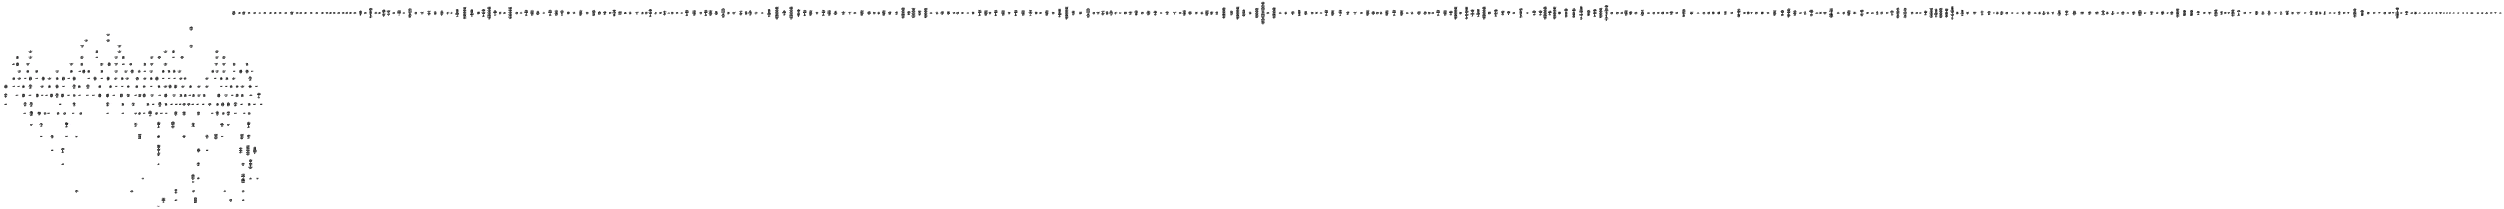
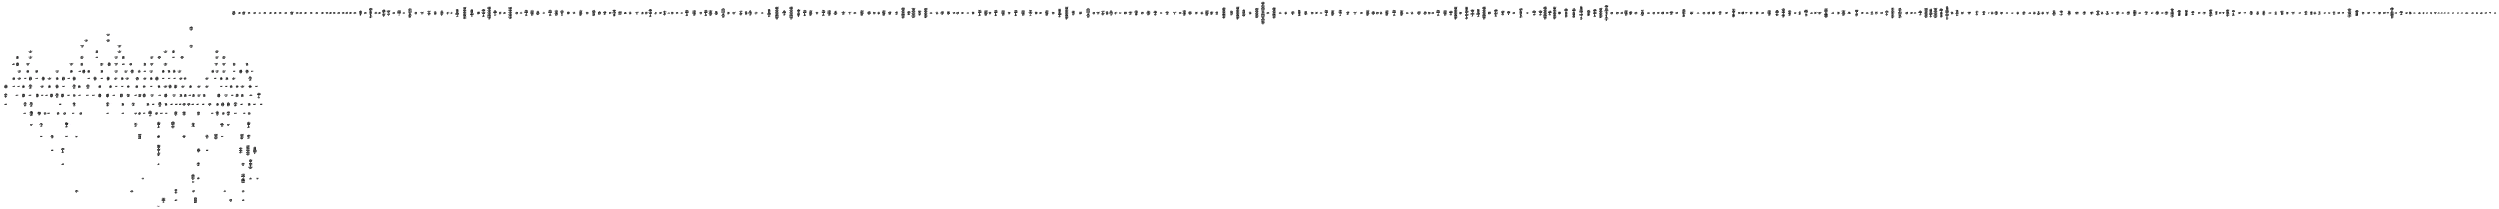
node "# 0x1d4d JUMPDEST PUSHX Data PUSHX Data PUSHX Data JUMP": removed
